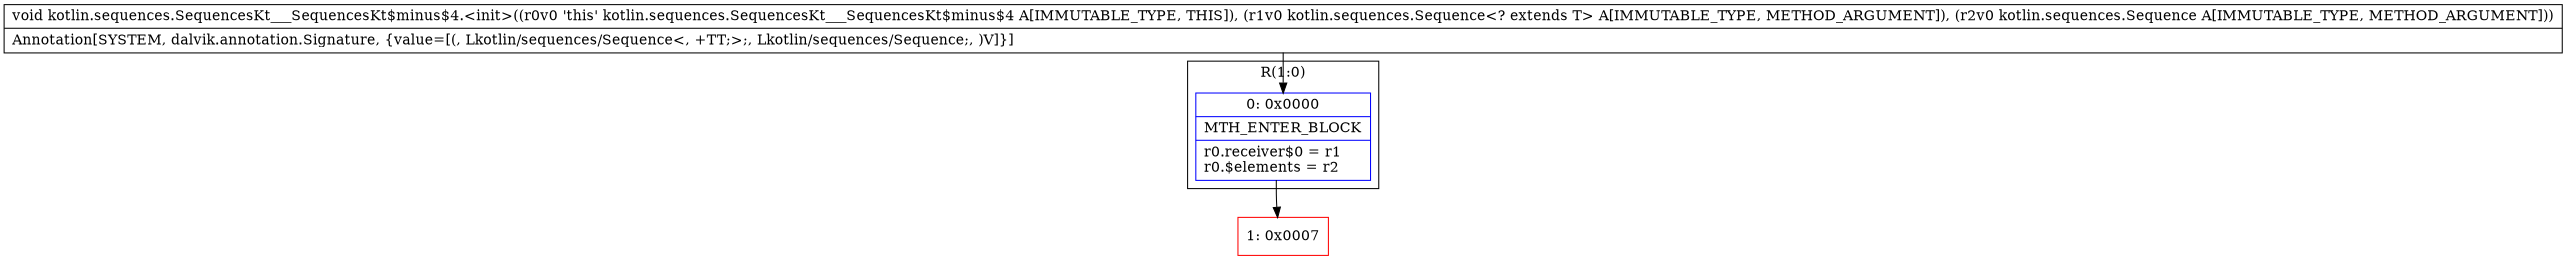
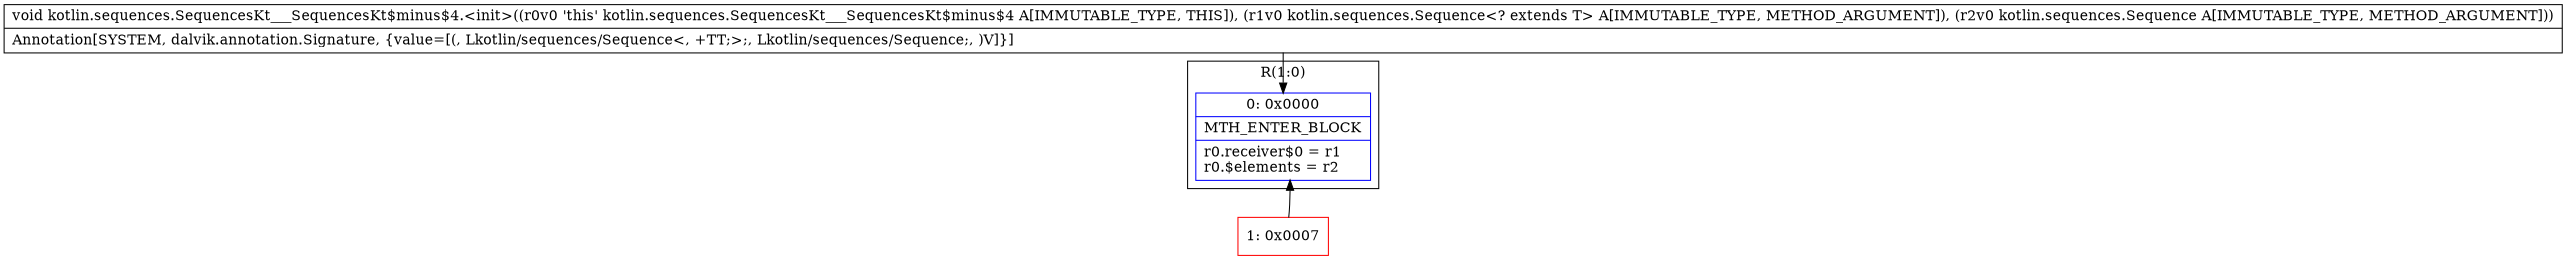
edge "0: 0x0000" -> "1: 0x0007": reversed
